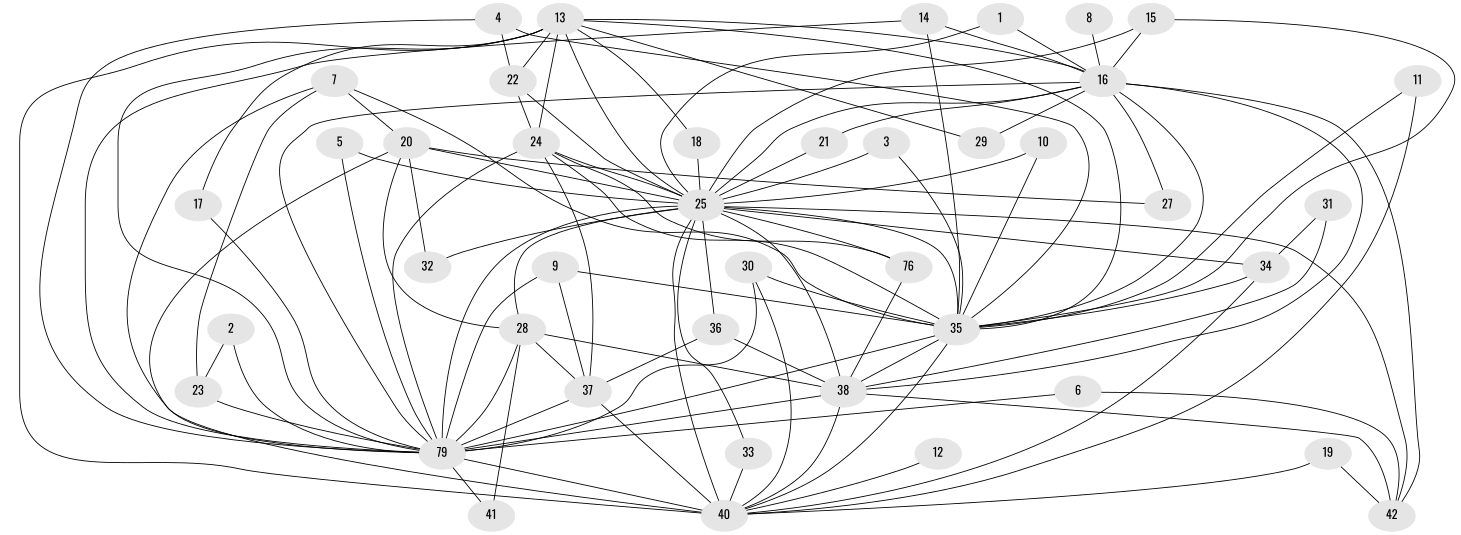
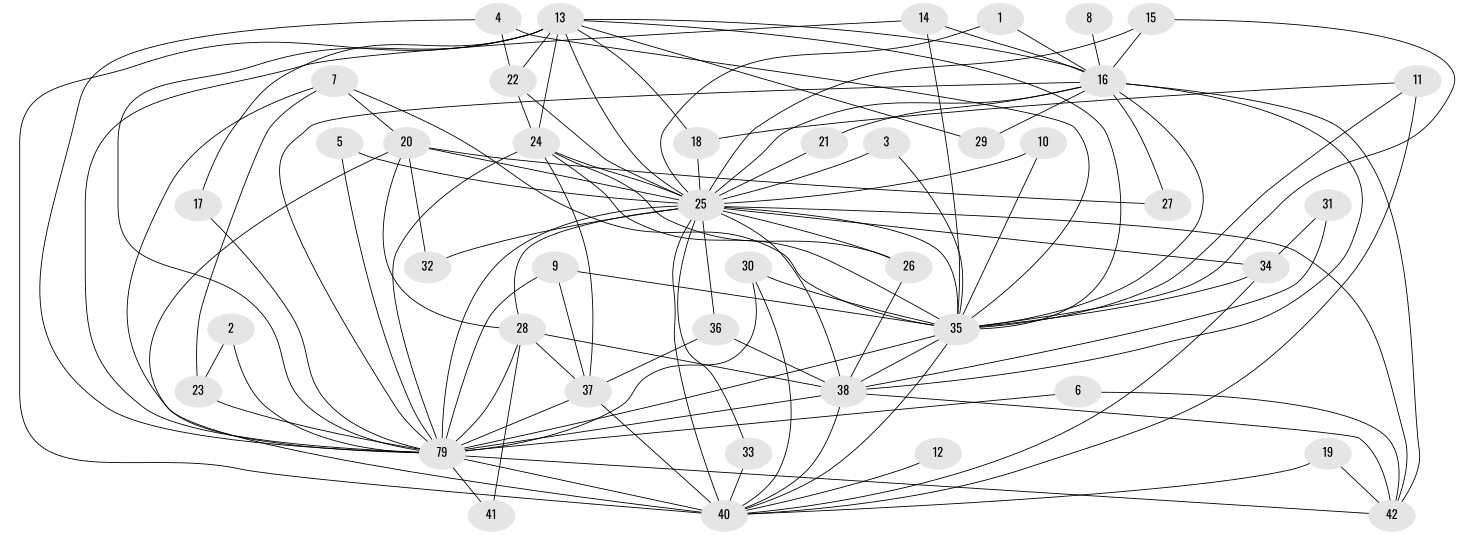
edge "11" -- "18": added
node "76": label "76" -> "26"
edge "79" -- "42": added
